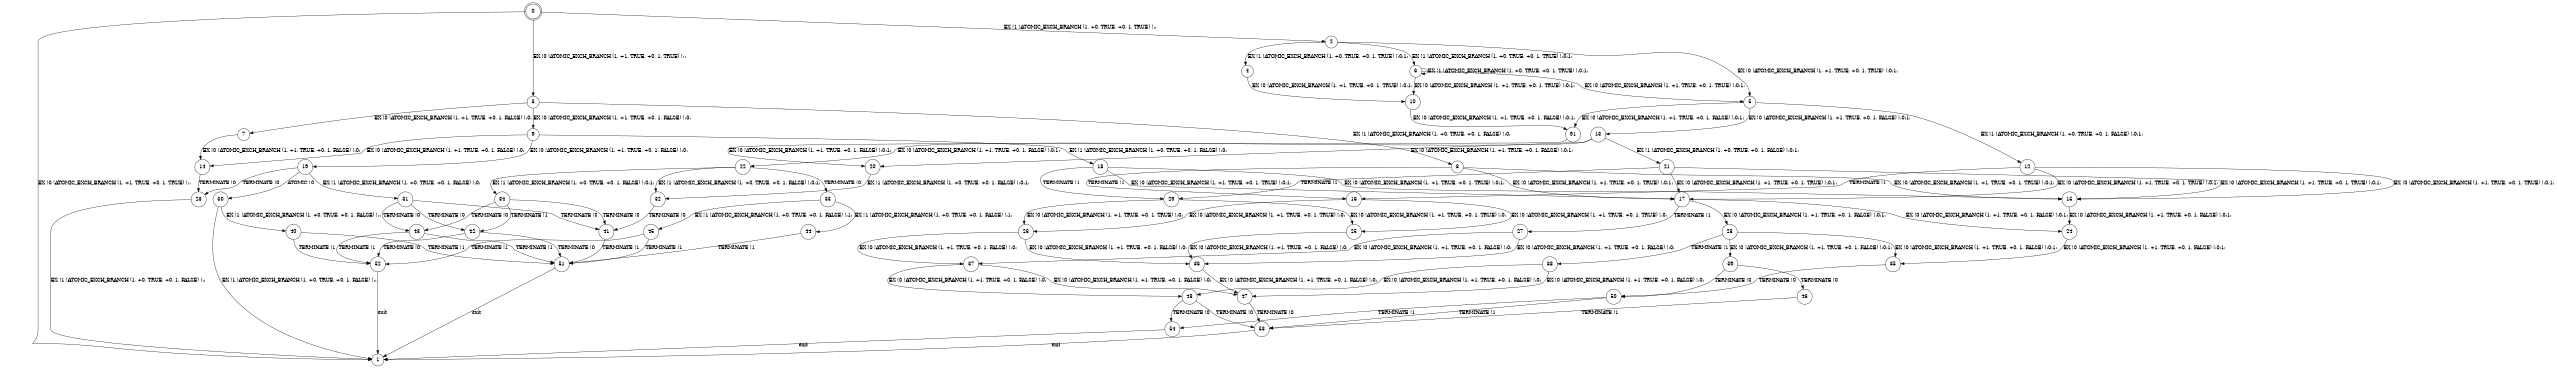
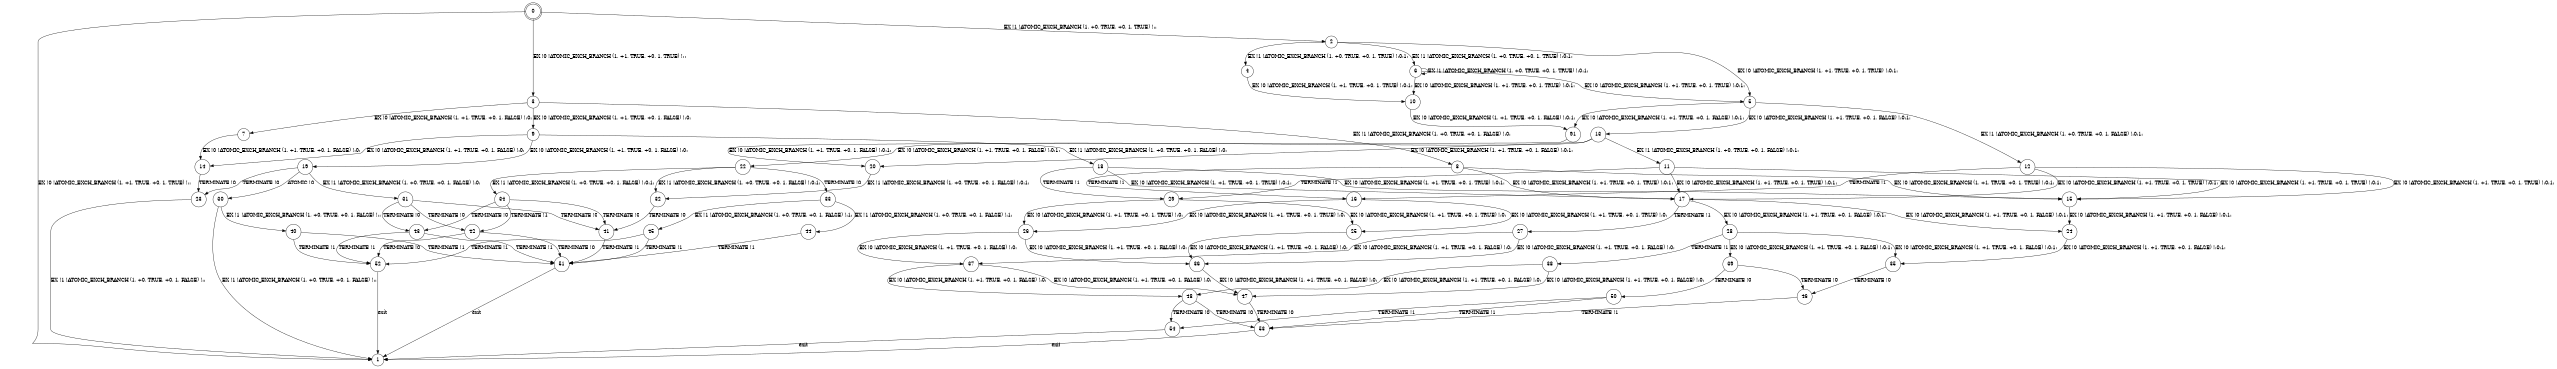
node "21": label "21" -> "11"
edge "35" -> "50": now "35" -> "46"
